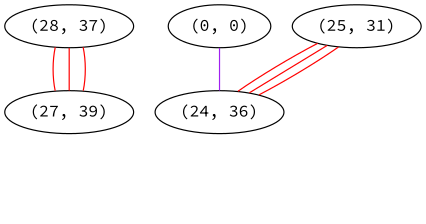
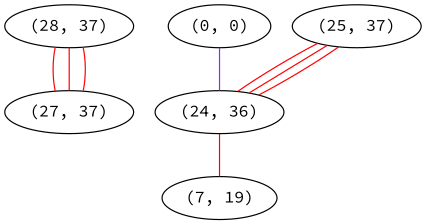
node "(25, 31)": label "(25, 31)" -> "(25, 37)"
node "(27, 39)": label "(27, 39)" -> "(27, 37)"
node "(7, 19)": added
